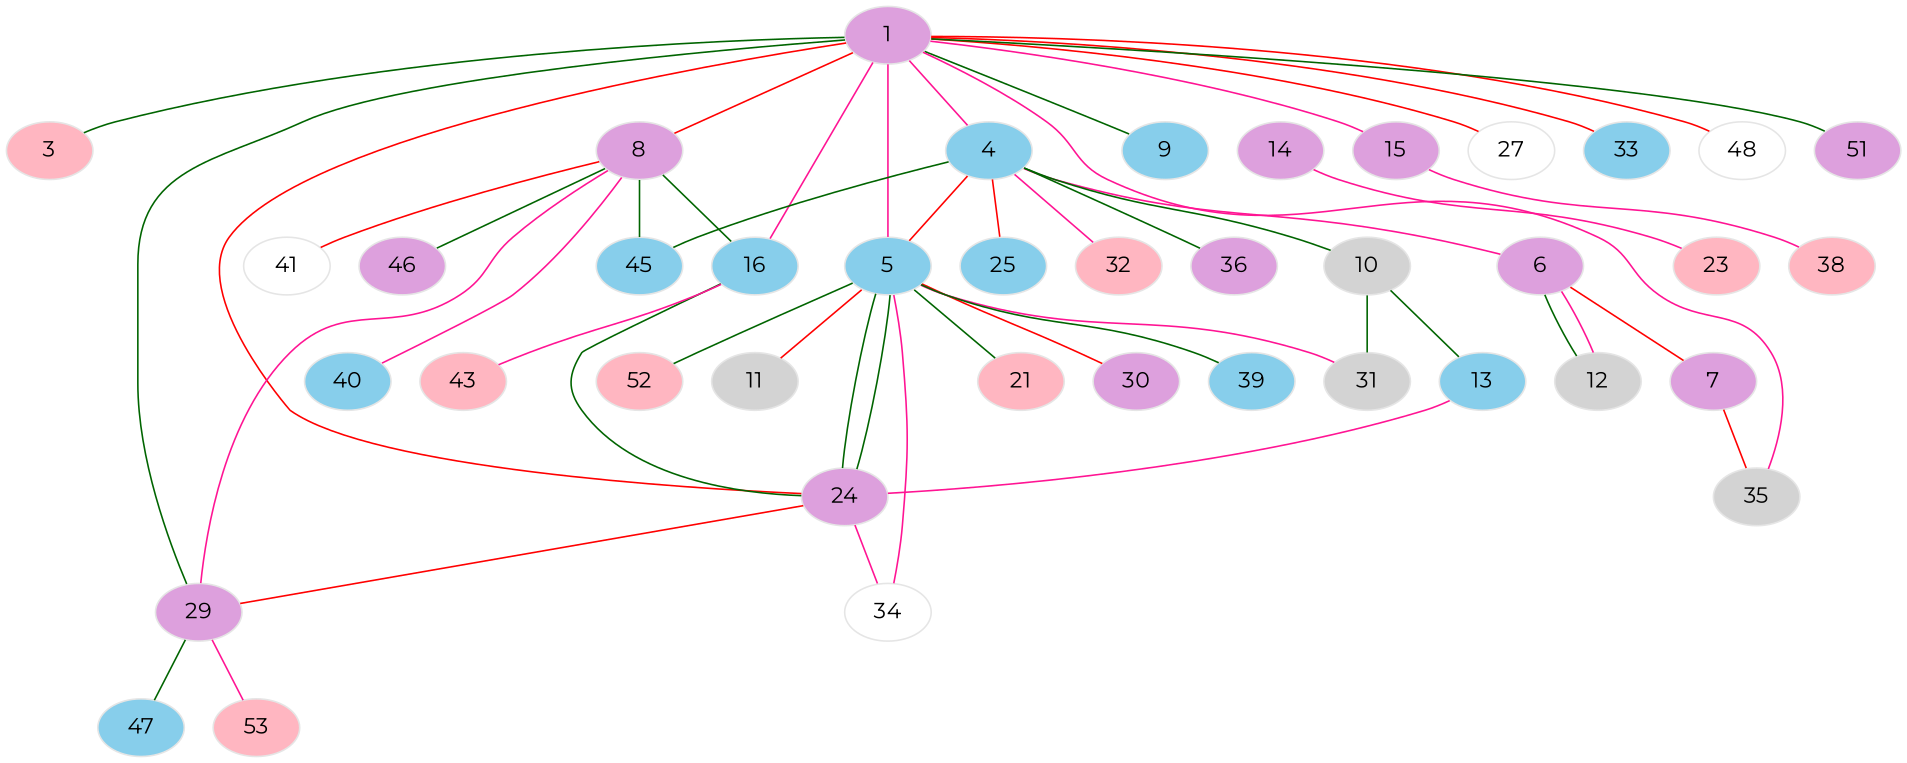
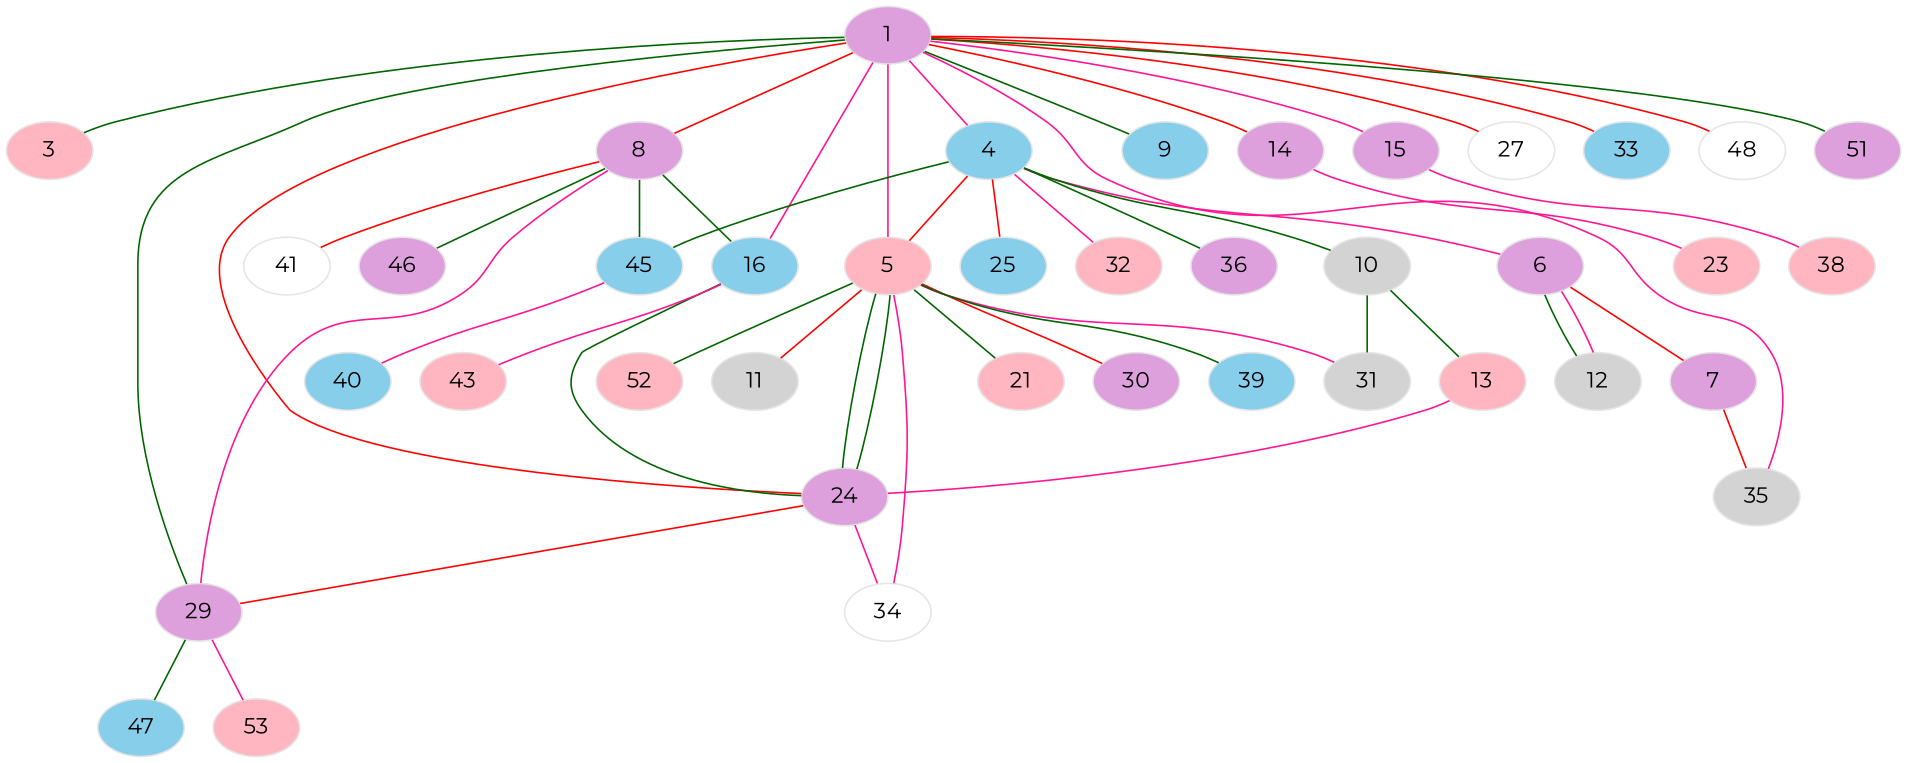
edge "1" -- "14": added
node "5": fillcolor skyblue -> lightpink
edge "8" -- "40": now "45" -- "40"
node "13": fillcolor skyblue -> lightpink
